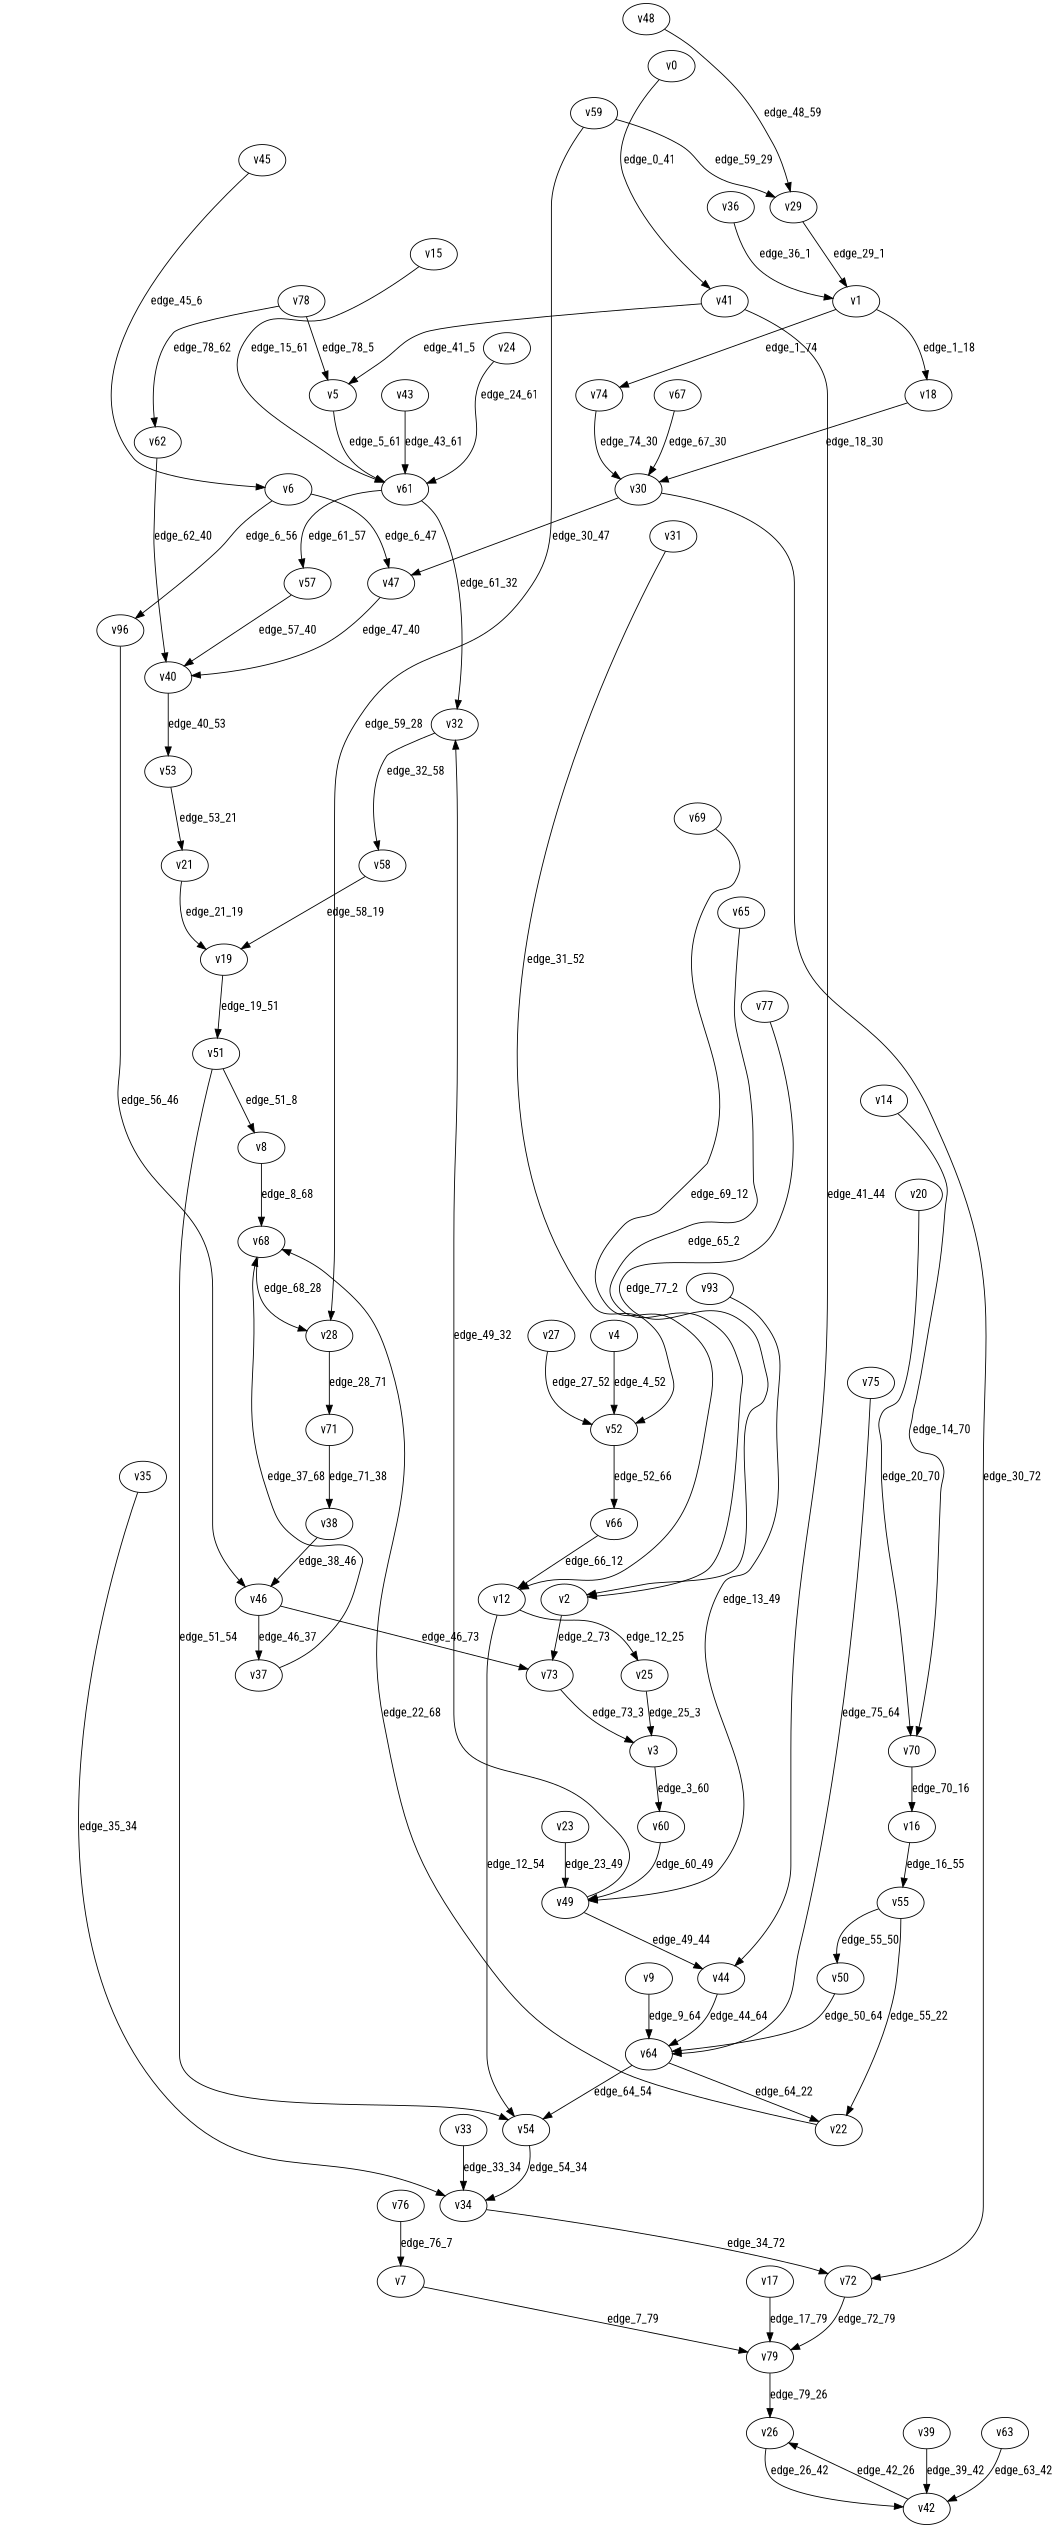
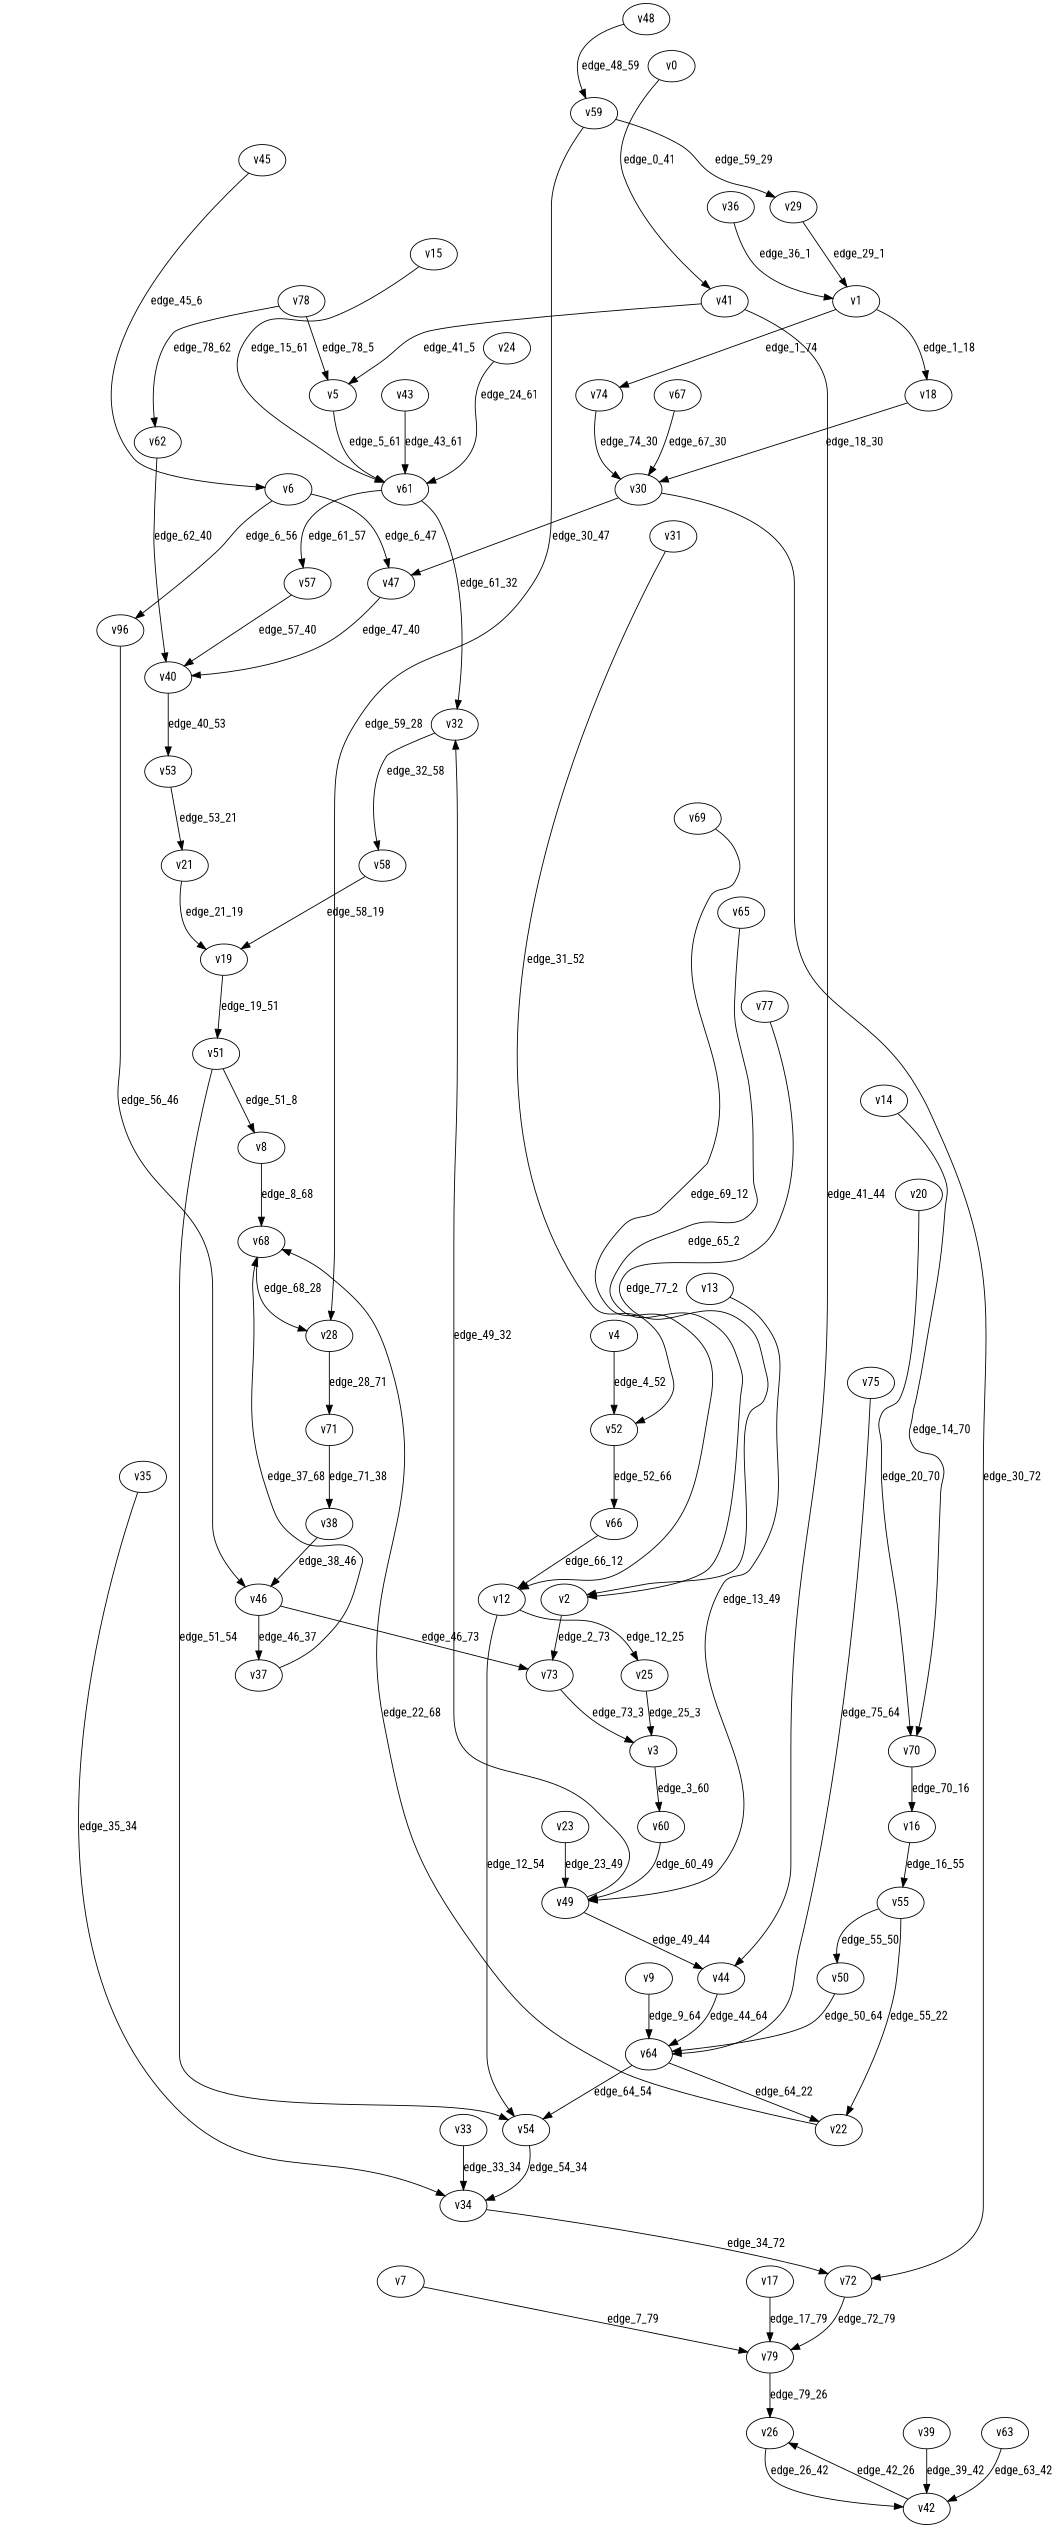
edge "v48" -> "v29": now "v48" -> "v59"
node "v93": label "v93" -> "v13"
node "v27": removed
node "v76": removed
